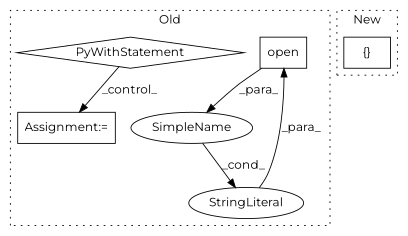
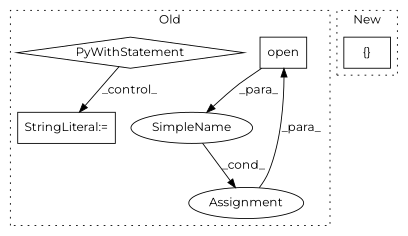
node "Assignment:=": label "Assignment:=" -> "StringLiteral:="
node "StringLiteral": label "StringLiteral" -> "Assignment"
